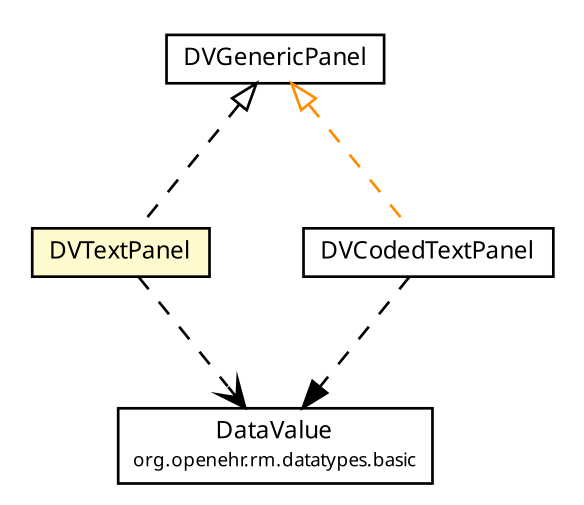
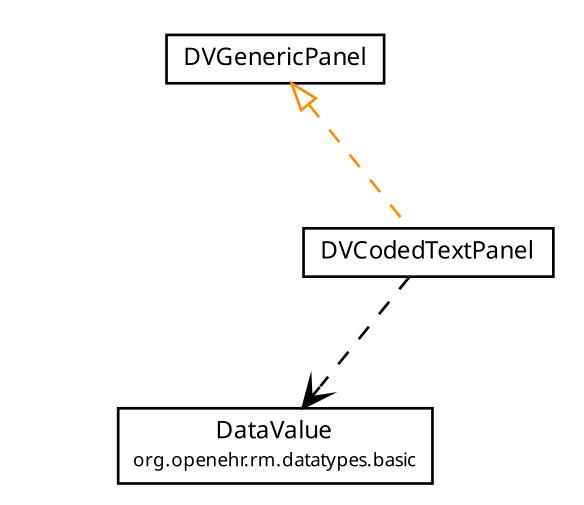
node "DVTextPanel": removed
edge "DVCodedTextPanel" -> "DataValue": arrowhead normal -> open
